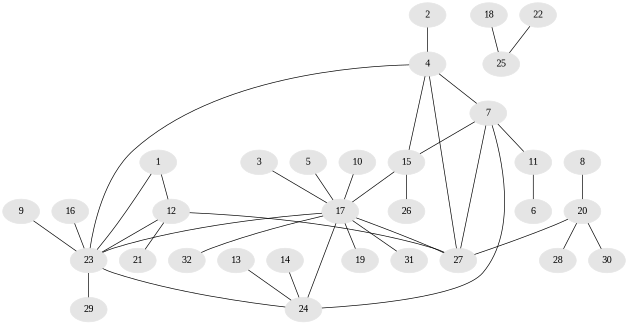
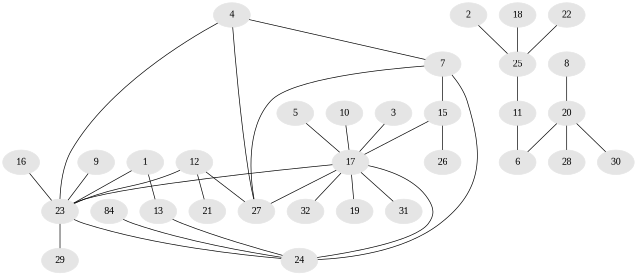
edge "2" -- "4": now "2" -- "25"
edge "4" -- "15": removed
edge "7" -- "11": now "25" -- "11"
edge "1" -- "12": now "1" -- "13"
edge "20" -- "27": now "20" -- "6"
node "14": label "14" -> "84"
